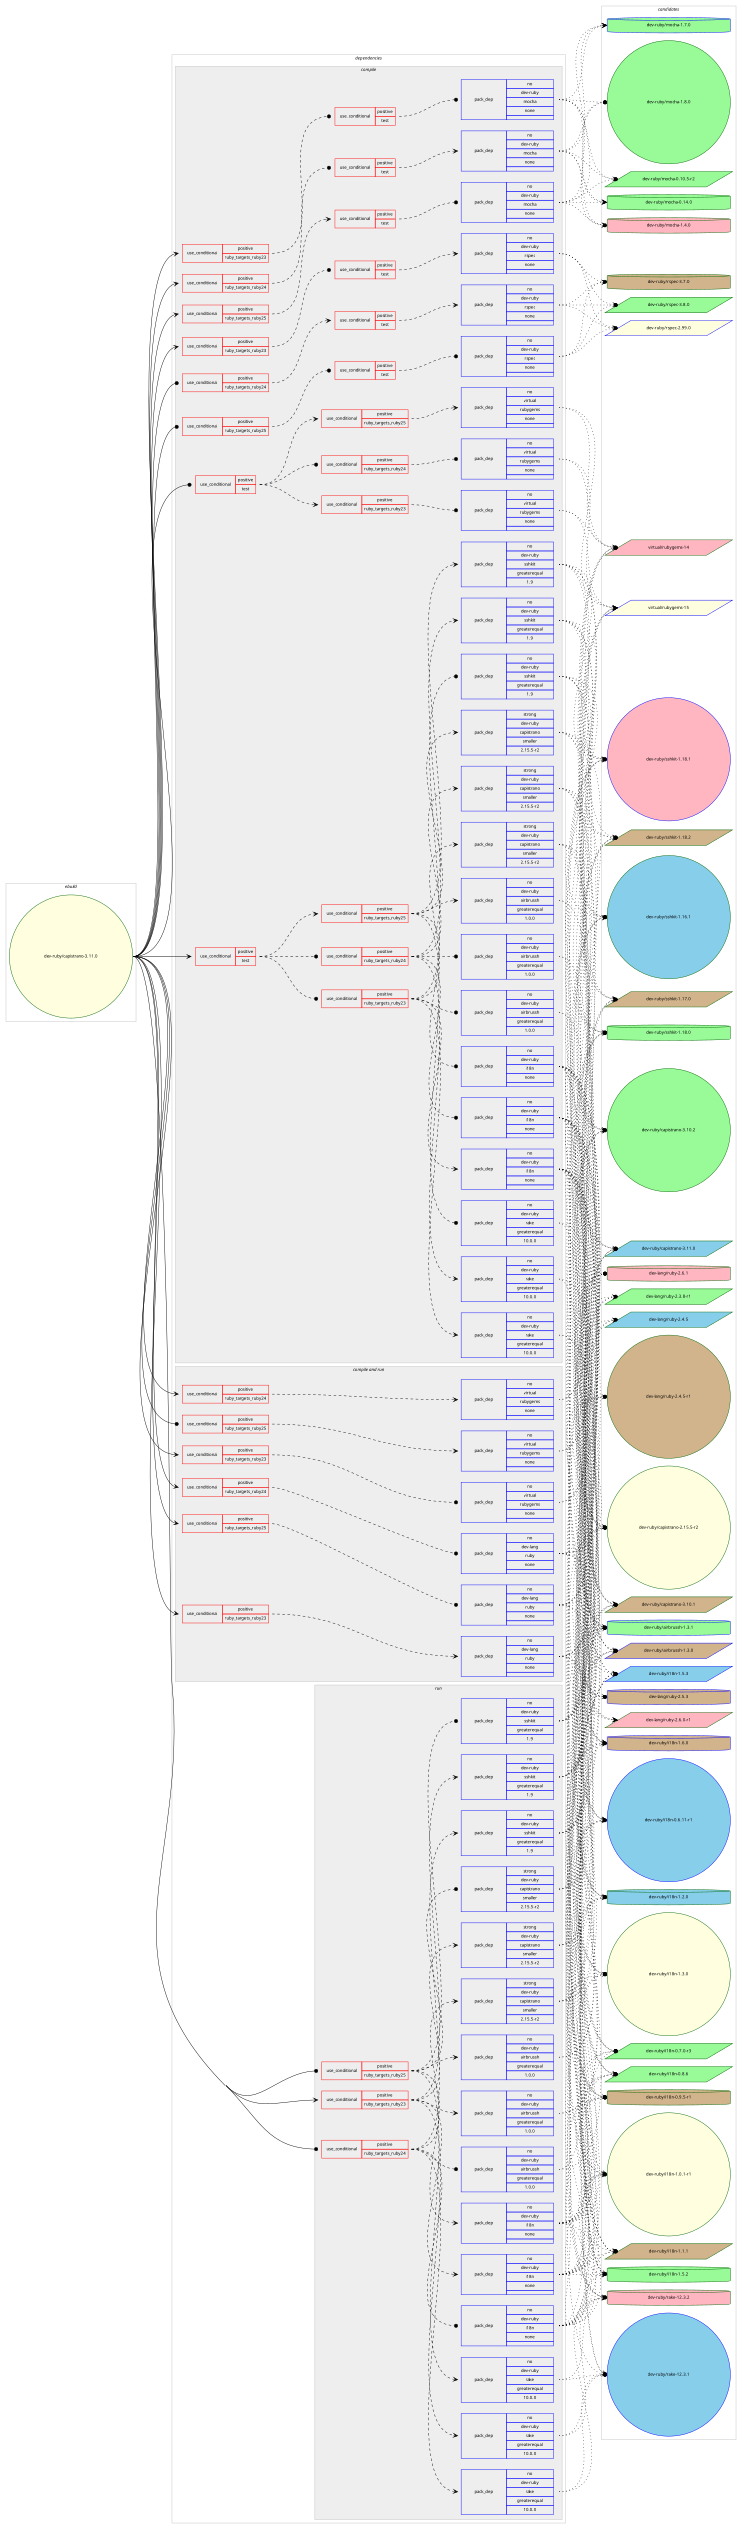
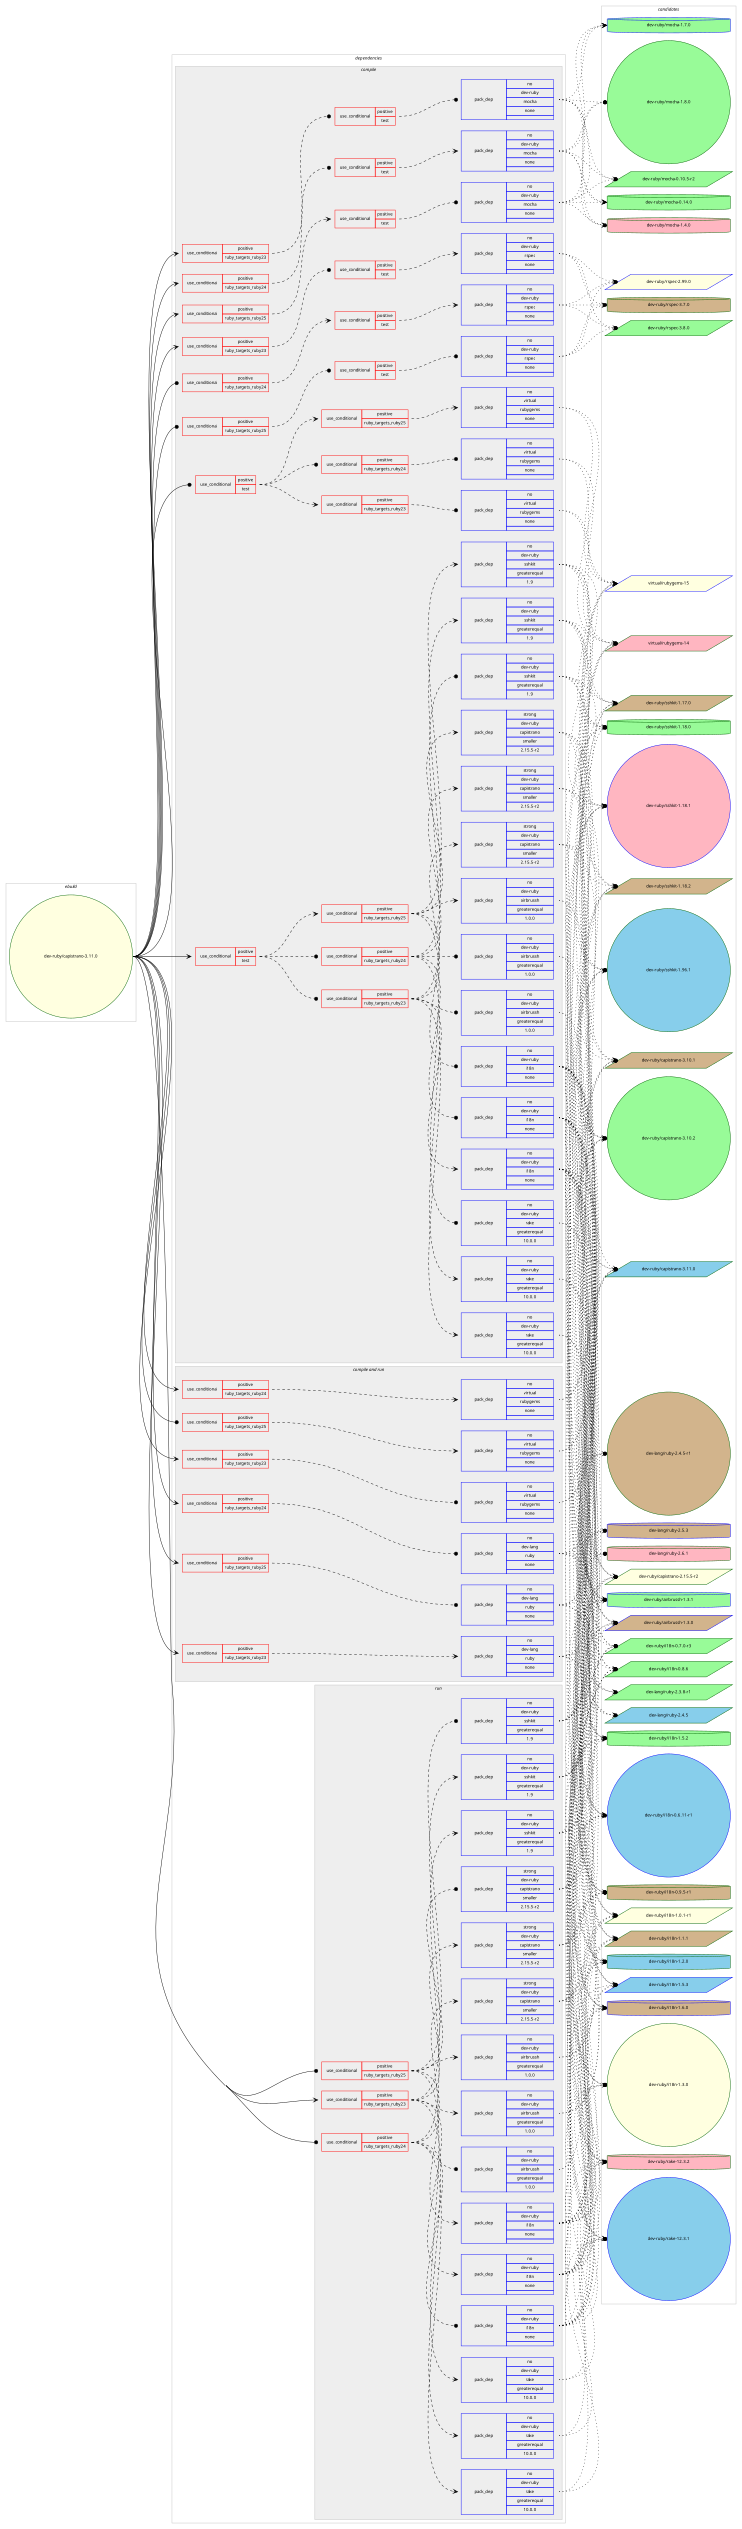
node "dev-ruby/sshkit-1.16.1": label "dev-ruby/sshkit-1.16.1" -> "dev-ruby/sshkit-1.96.1"
node "dev-ruby/capistrano-2.15.5-r2": shape circle -> parallelogram
node "dev-lang/ruby-2.6.0-r1": removed
node "dev-ruby/i18n-1.0.1-r1": shape circle -> parallelogram
